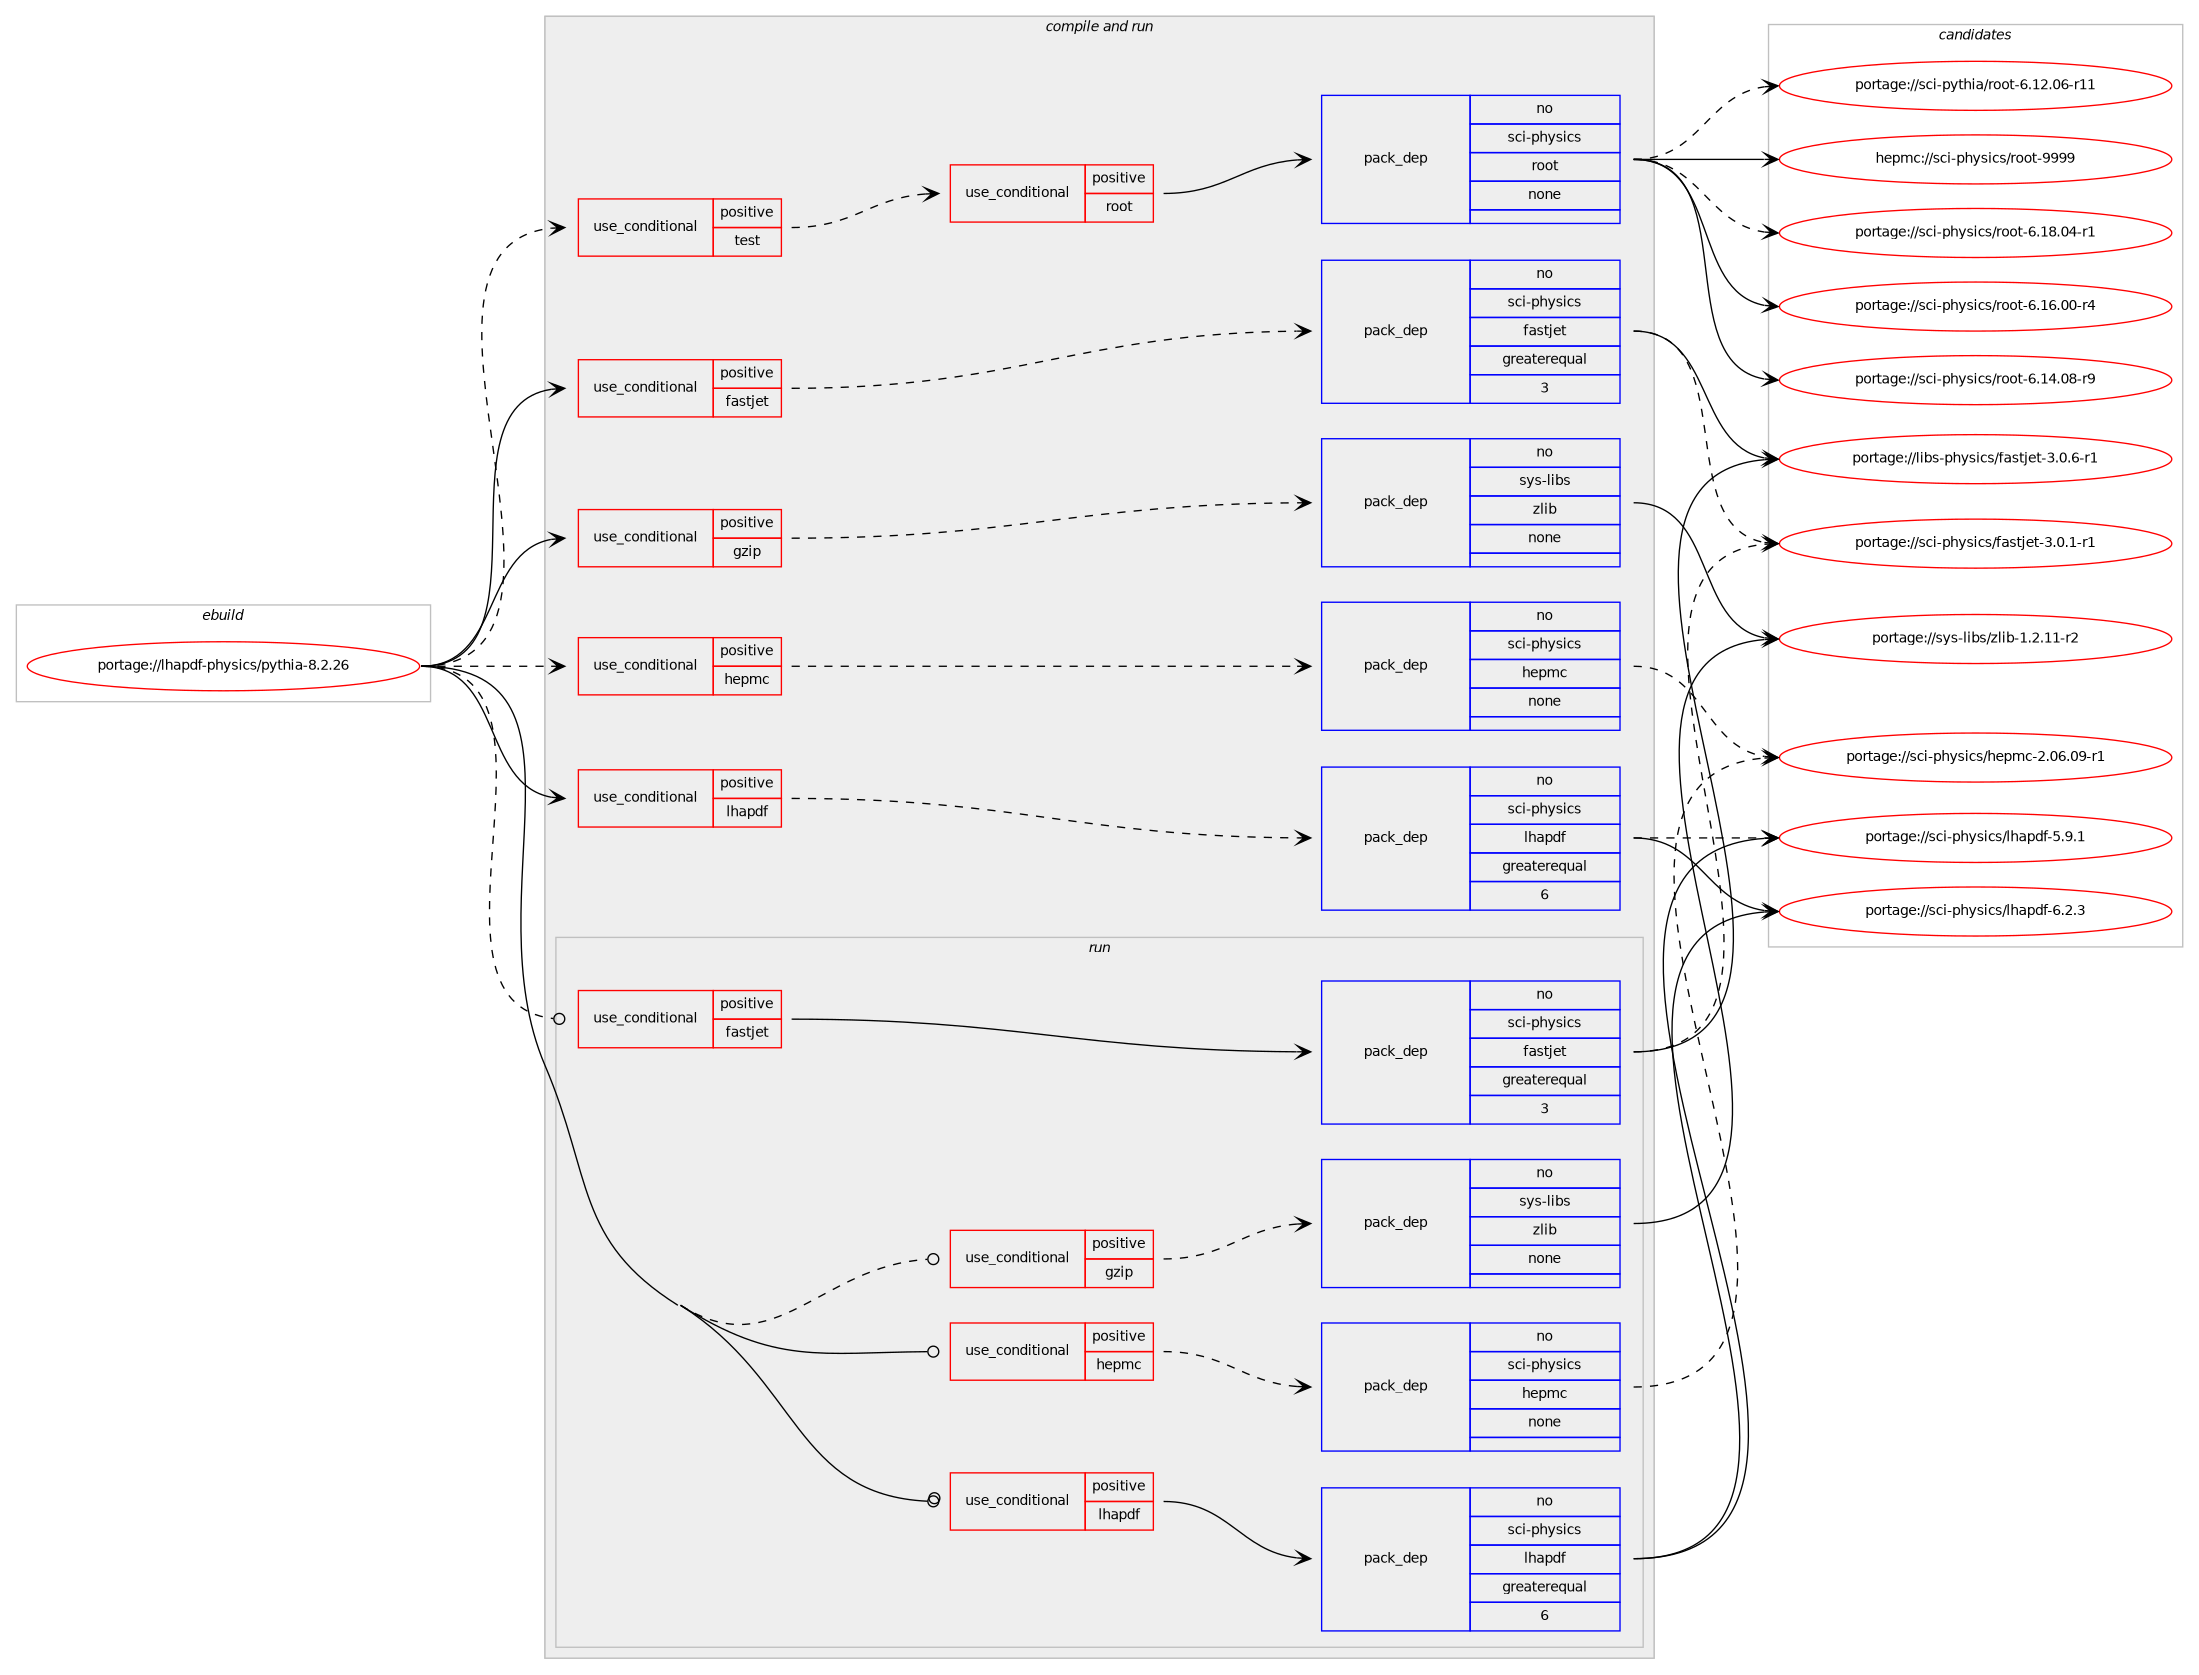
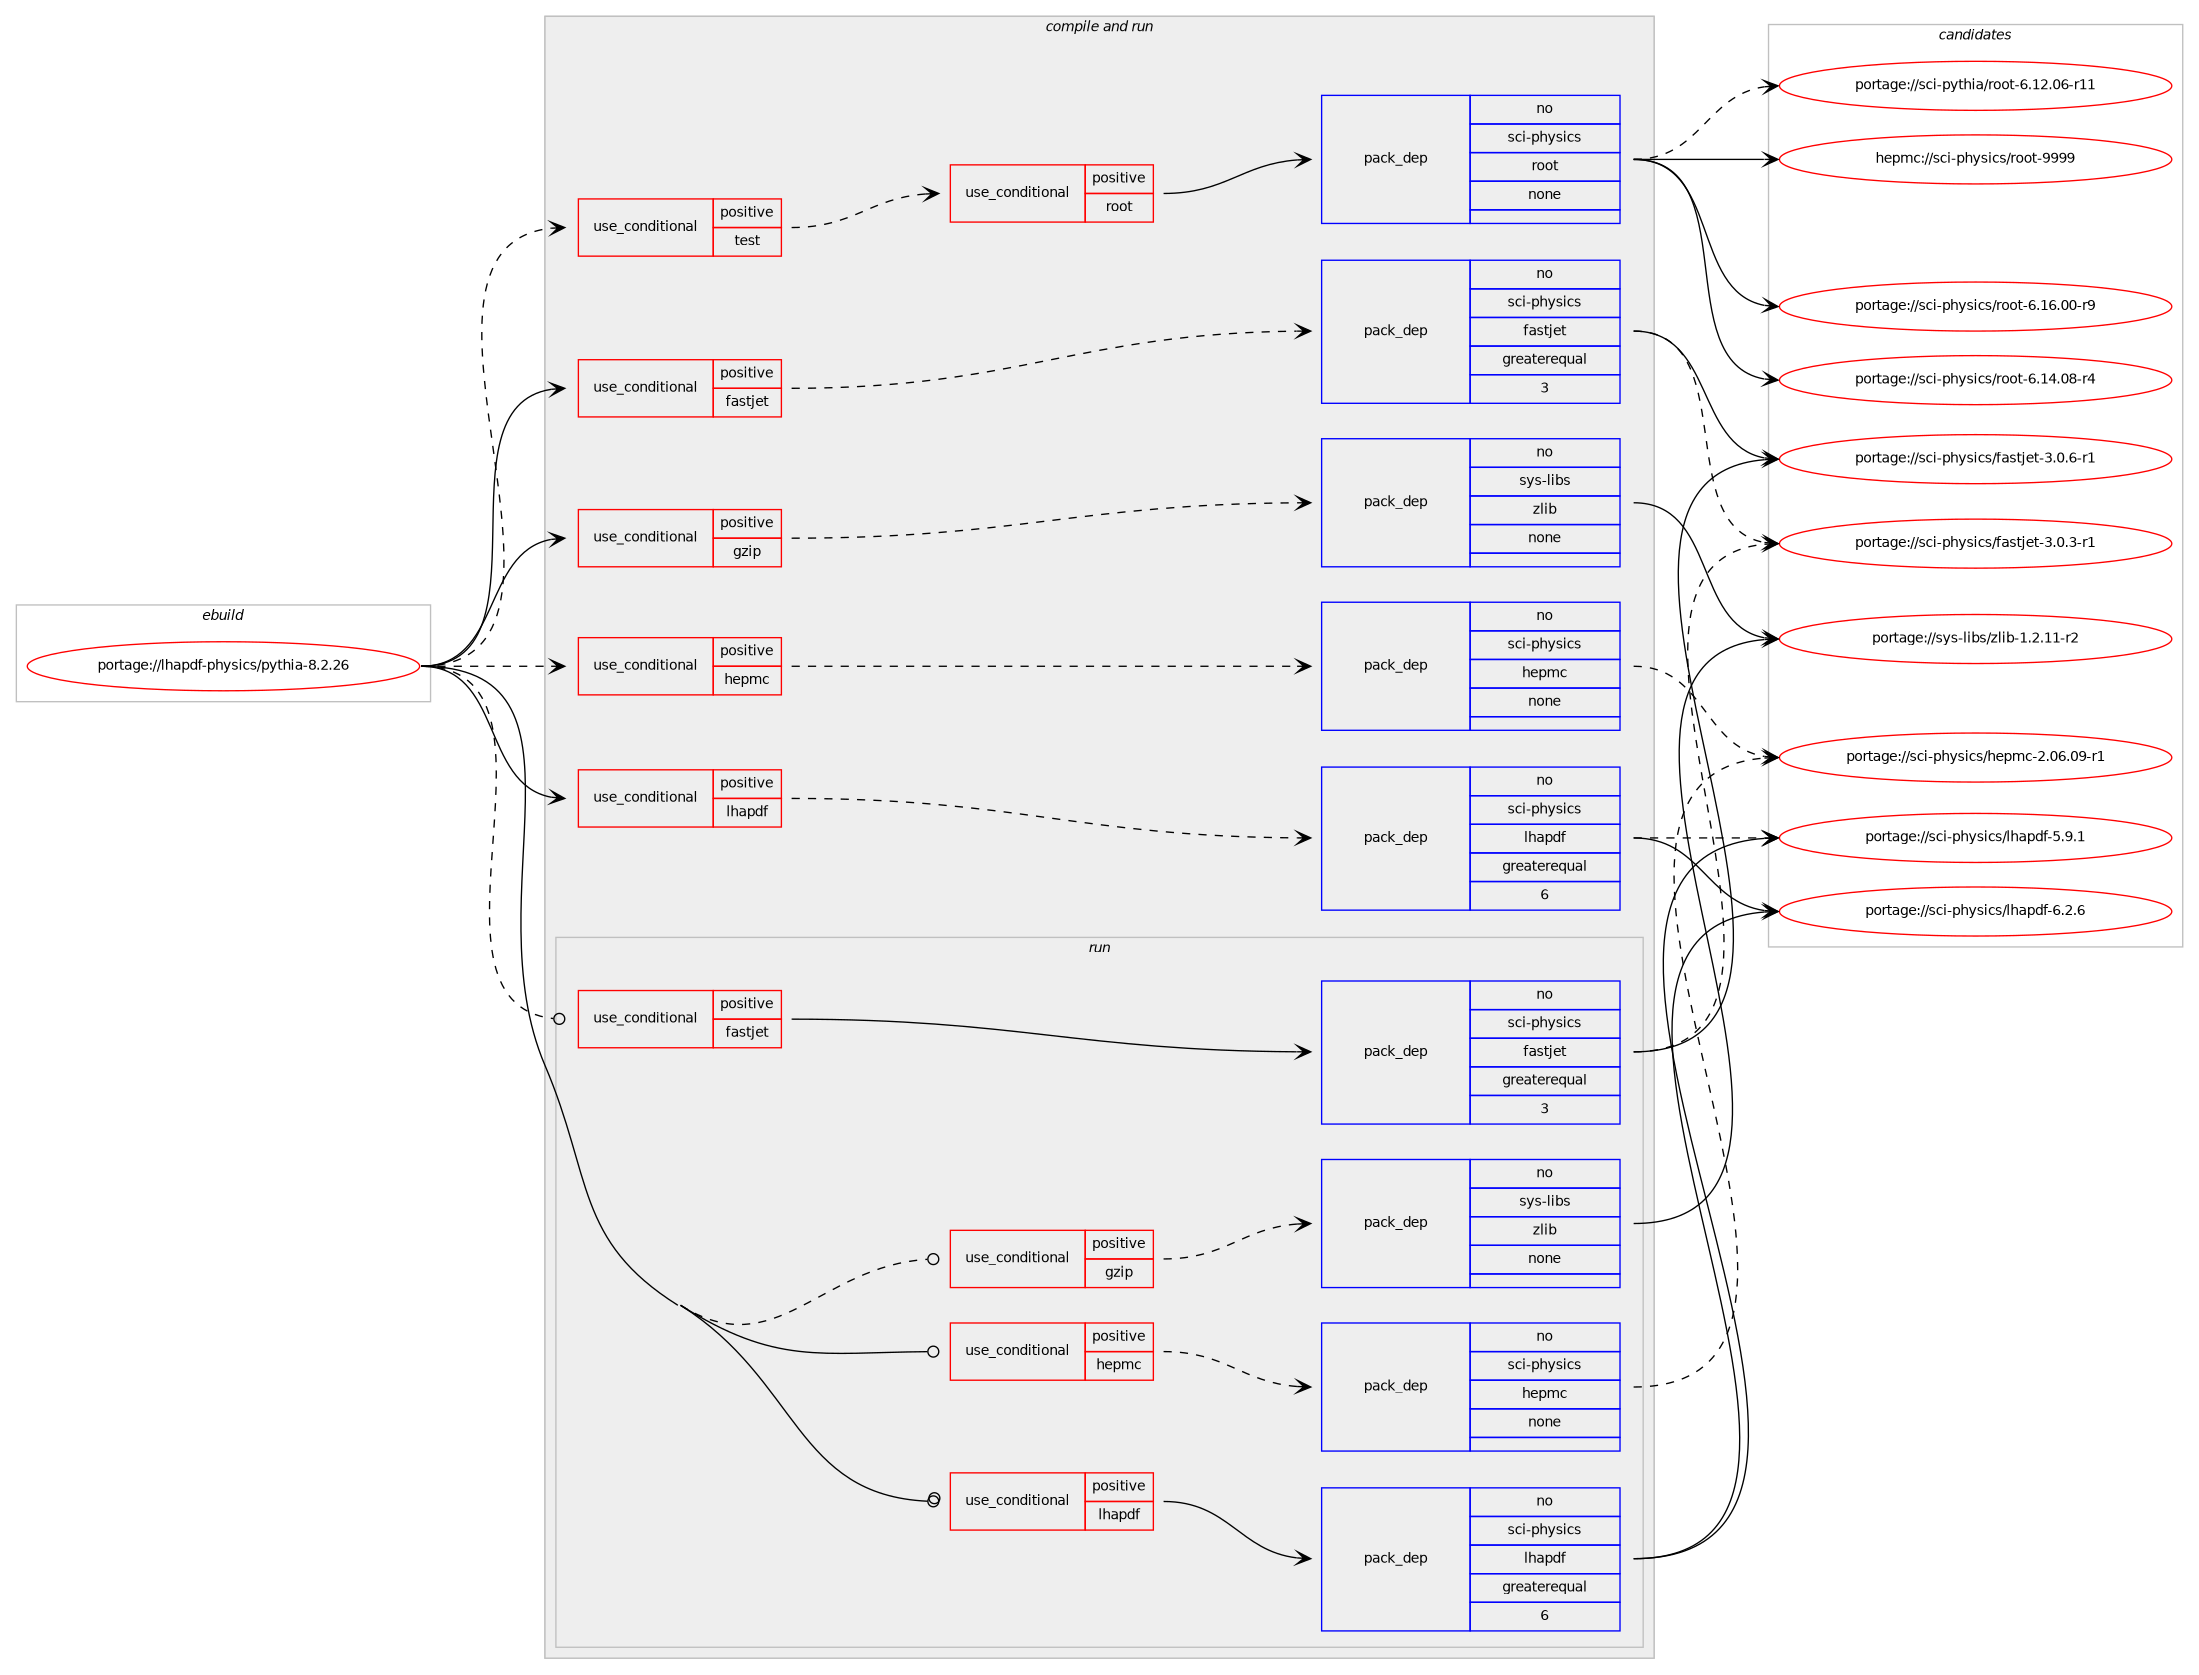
node "portage://sci-physics/root-6.18.04-r1": removed
node "portage://sci-physics/root-6.16.00-r4": label "portage://sci-physics/root-6.16.00-r4" -> "portage://sci-physics/root-6.16.00-r9"
node "portage://sci-physics/root-6.14.08-r9": label "portage://sci-physics/root-6.14.08-r9" -> "portage://sci-physics/root-6.14.08-r4"
node "portage://libs-physics/fastjet-3.0.6-r1": label "portage://libs-physics/fastjet-3.0.6-r1" -> "portage://sci-physics/fastjet-3.0.6-r1"
node "portage://sci-physics/fastjet-3.0.1-r1": label "portage://sci-physics/fastjet-3.0.1-r1" -> "portage://sci-physics/fastjet-3.0.3-r1"
node "portage://sci-physics/lhapdf-6.2.3": label "portage://sci-physics/lhapdf-6.2.3" -> "portage://sci-physics/lhapdf-6.2.6"
